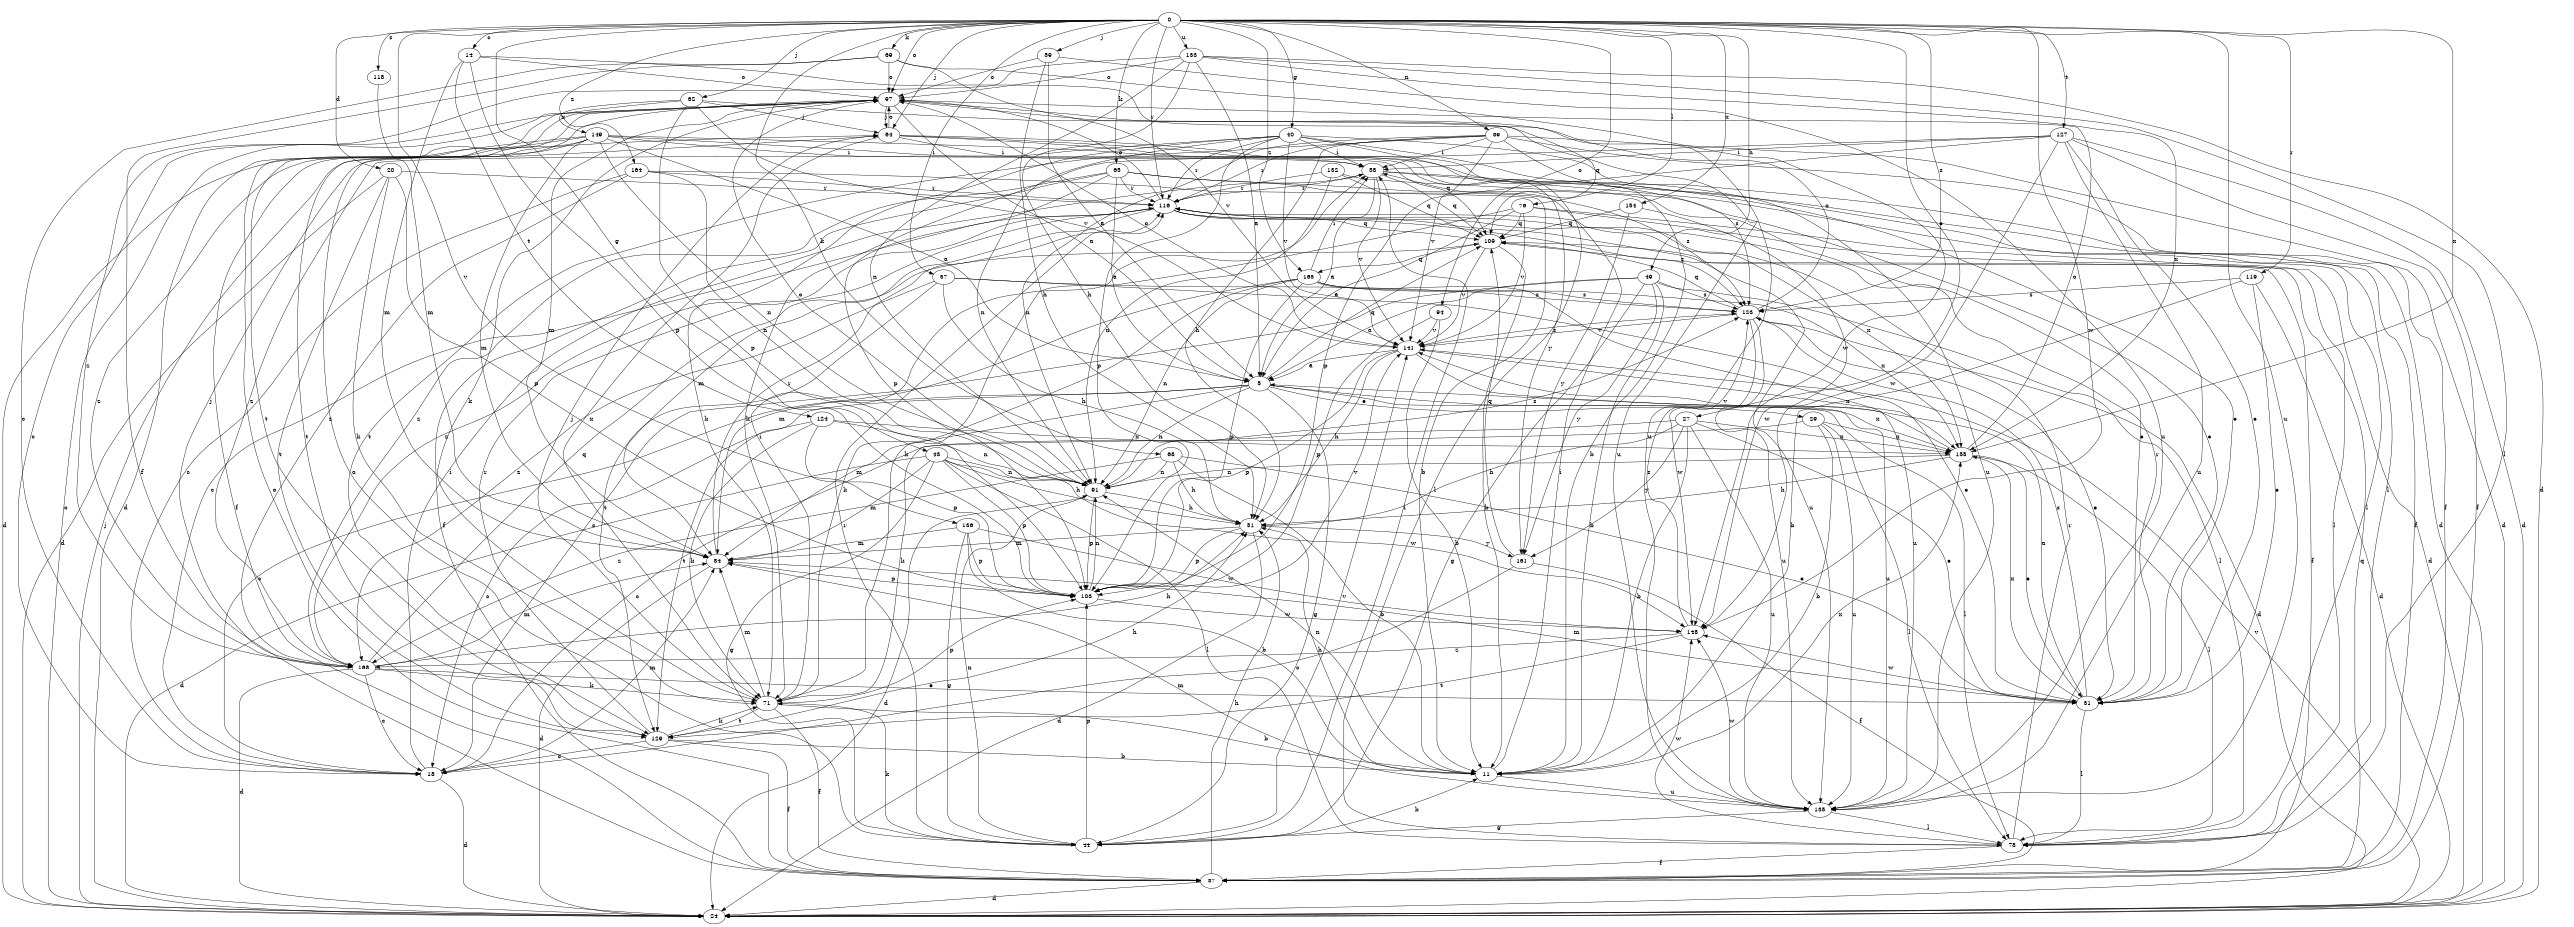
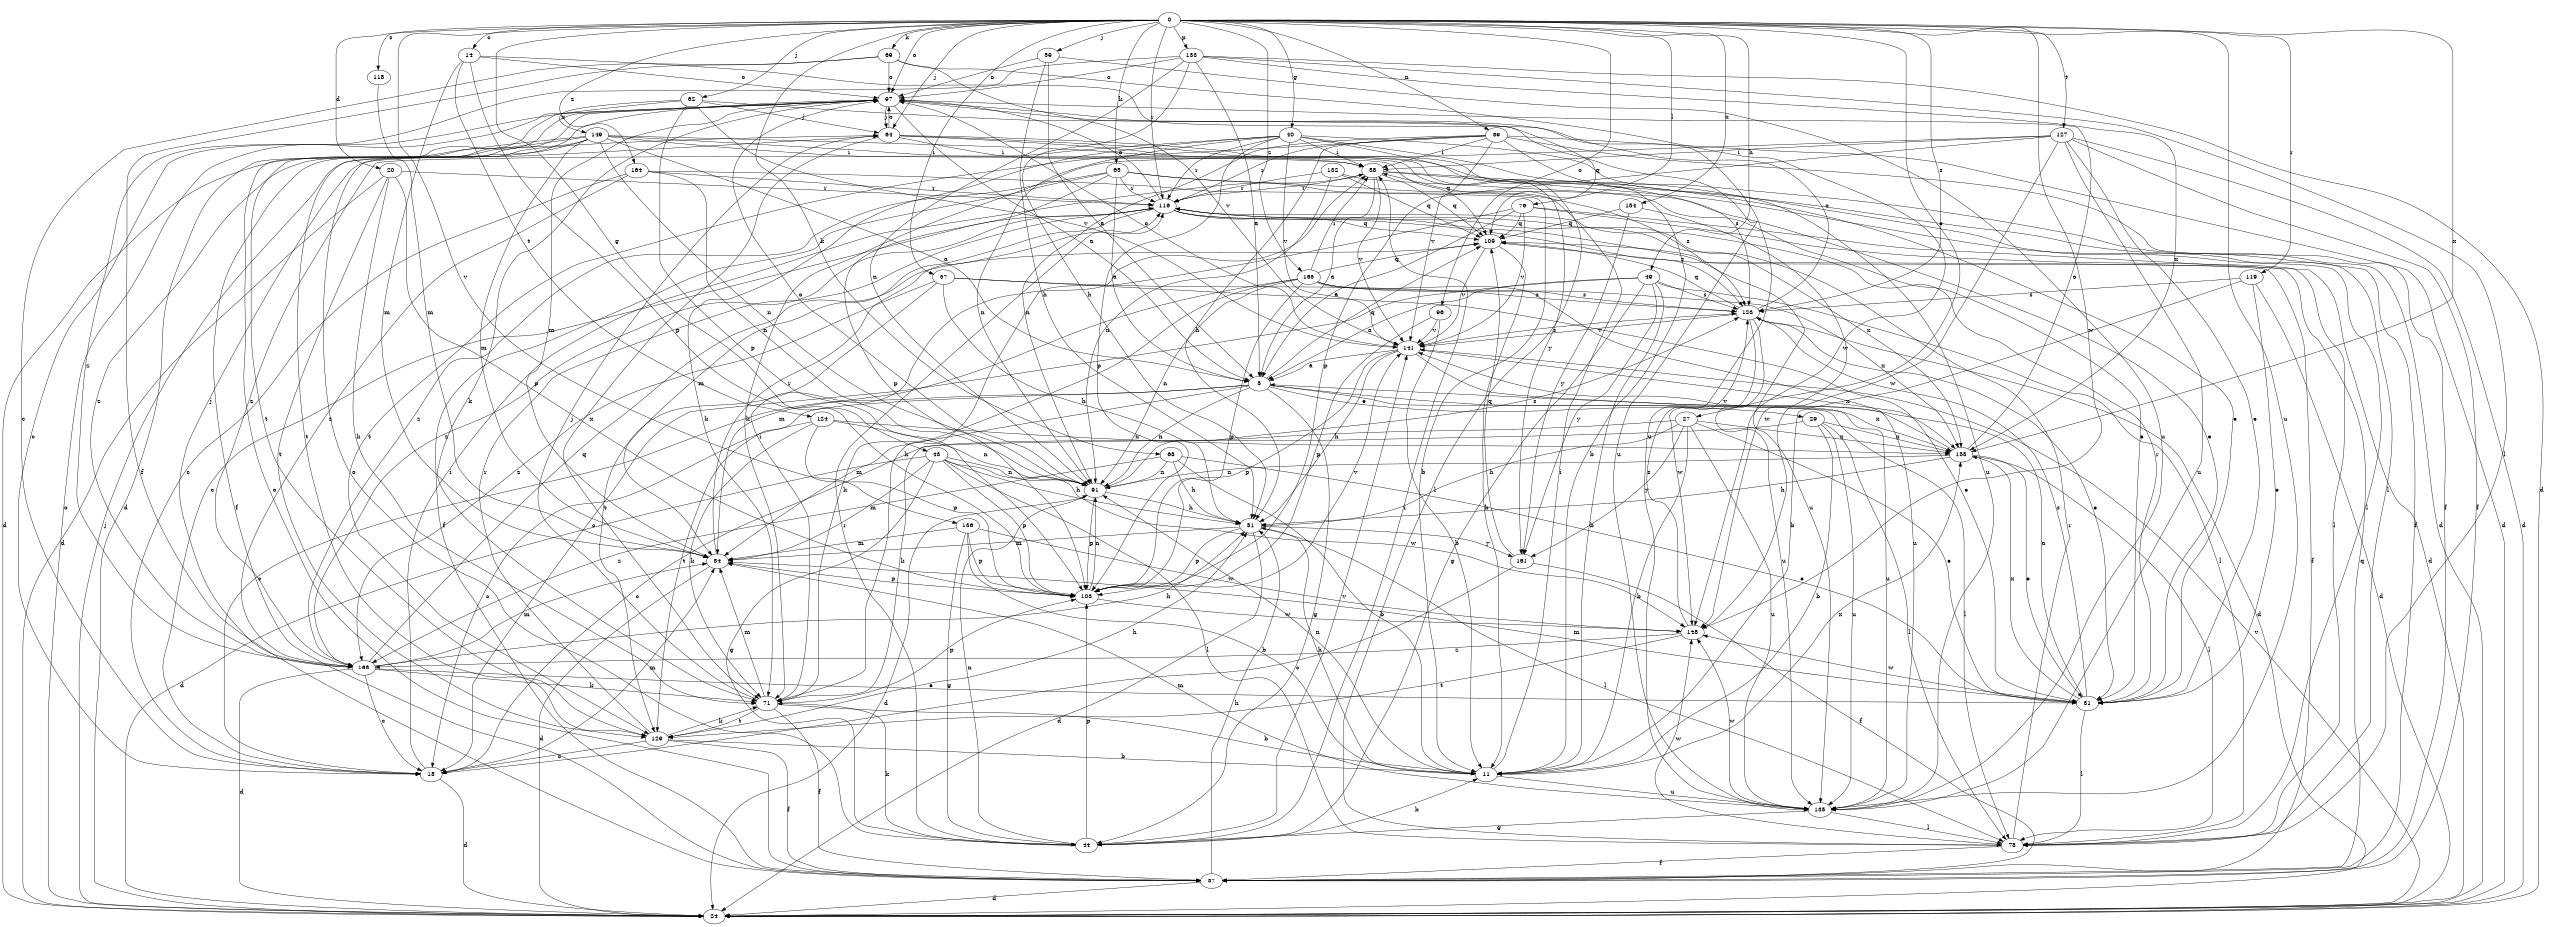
edge "0" -> "133": label "u" -> "p"
edge "109" -> "165": reversed
node "94": label "94" -> "96"
edge "51" -> "78": added, label "l"
